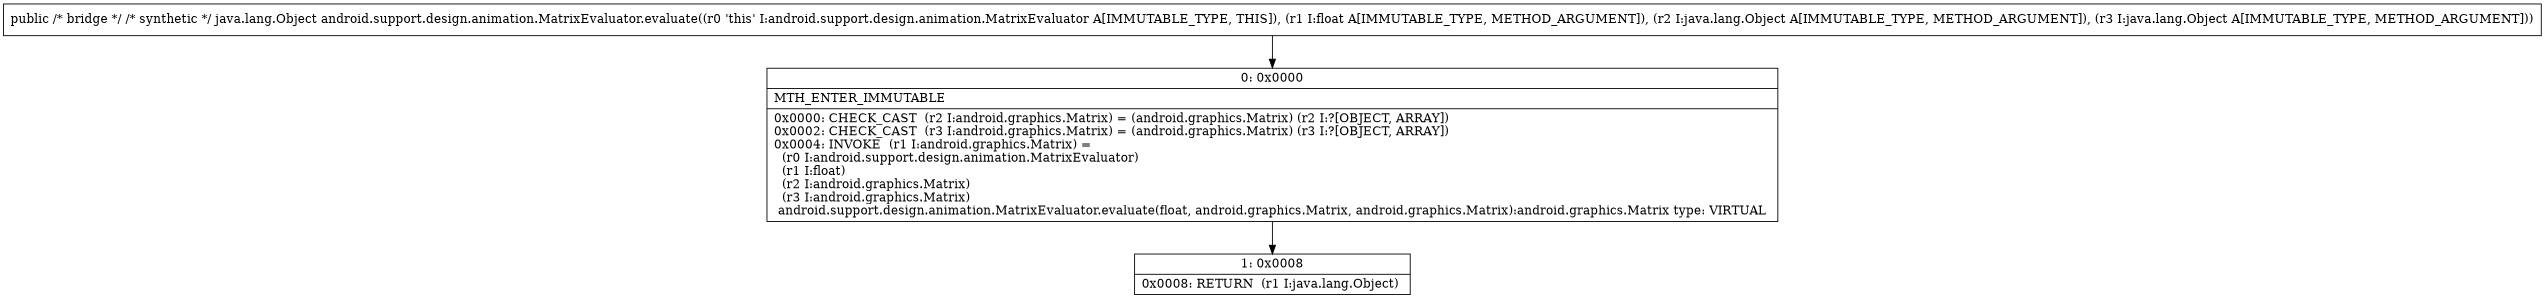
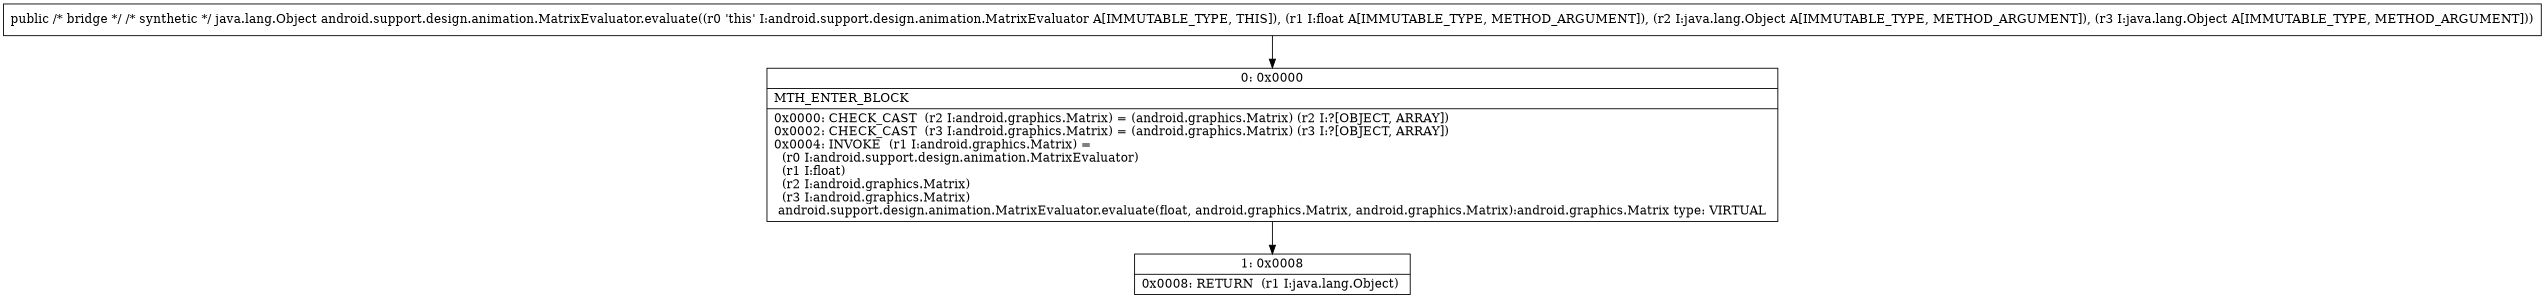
node "0: 0x0000": text "MTH_ENTER_IMMUTABLE" -> "MTH_ENTER_BLOCK"
